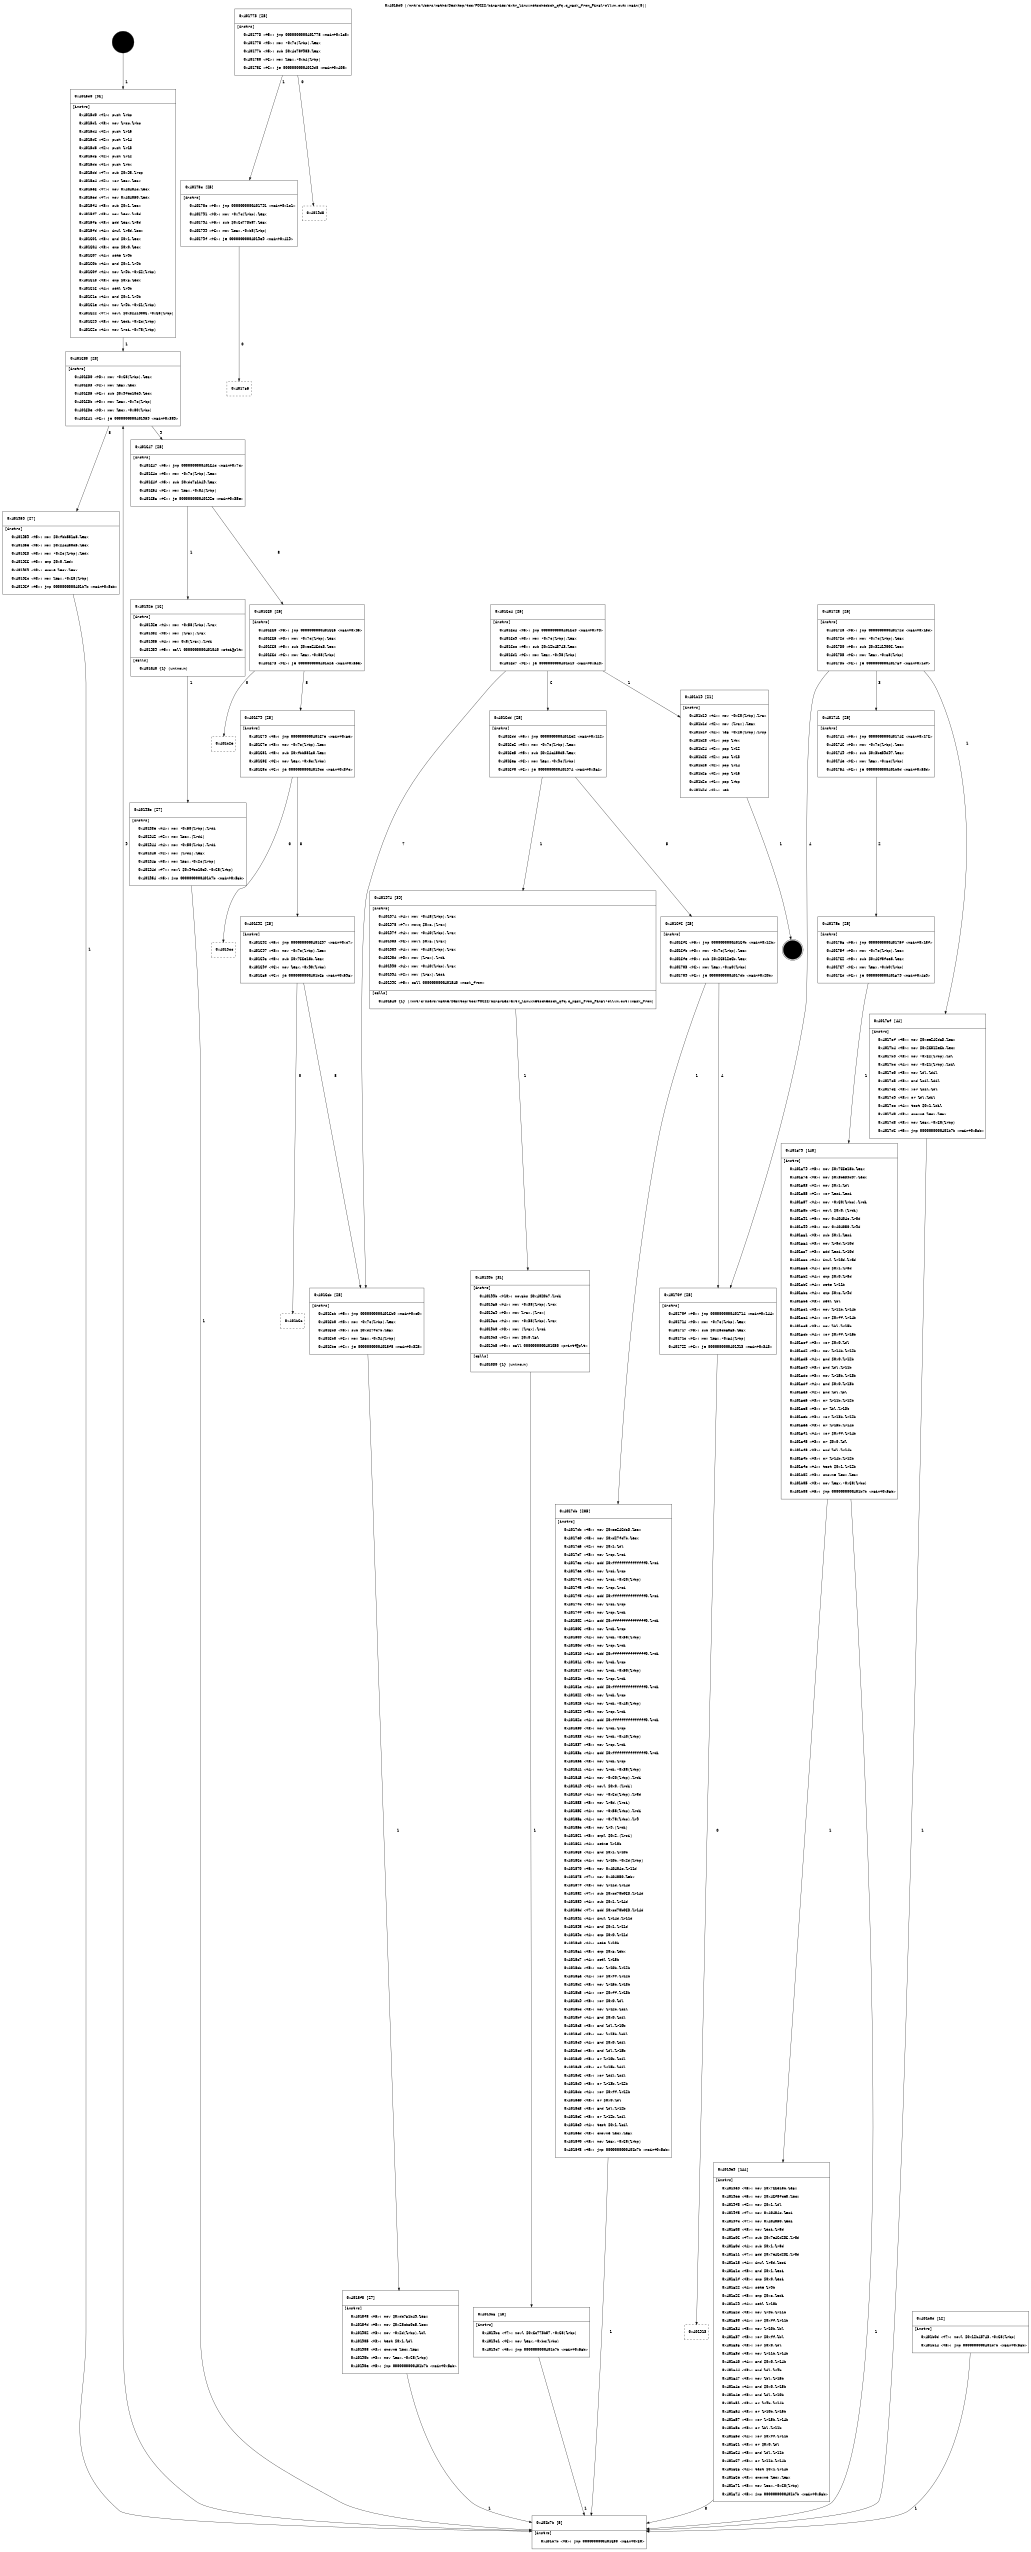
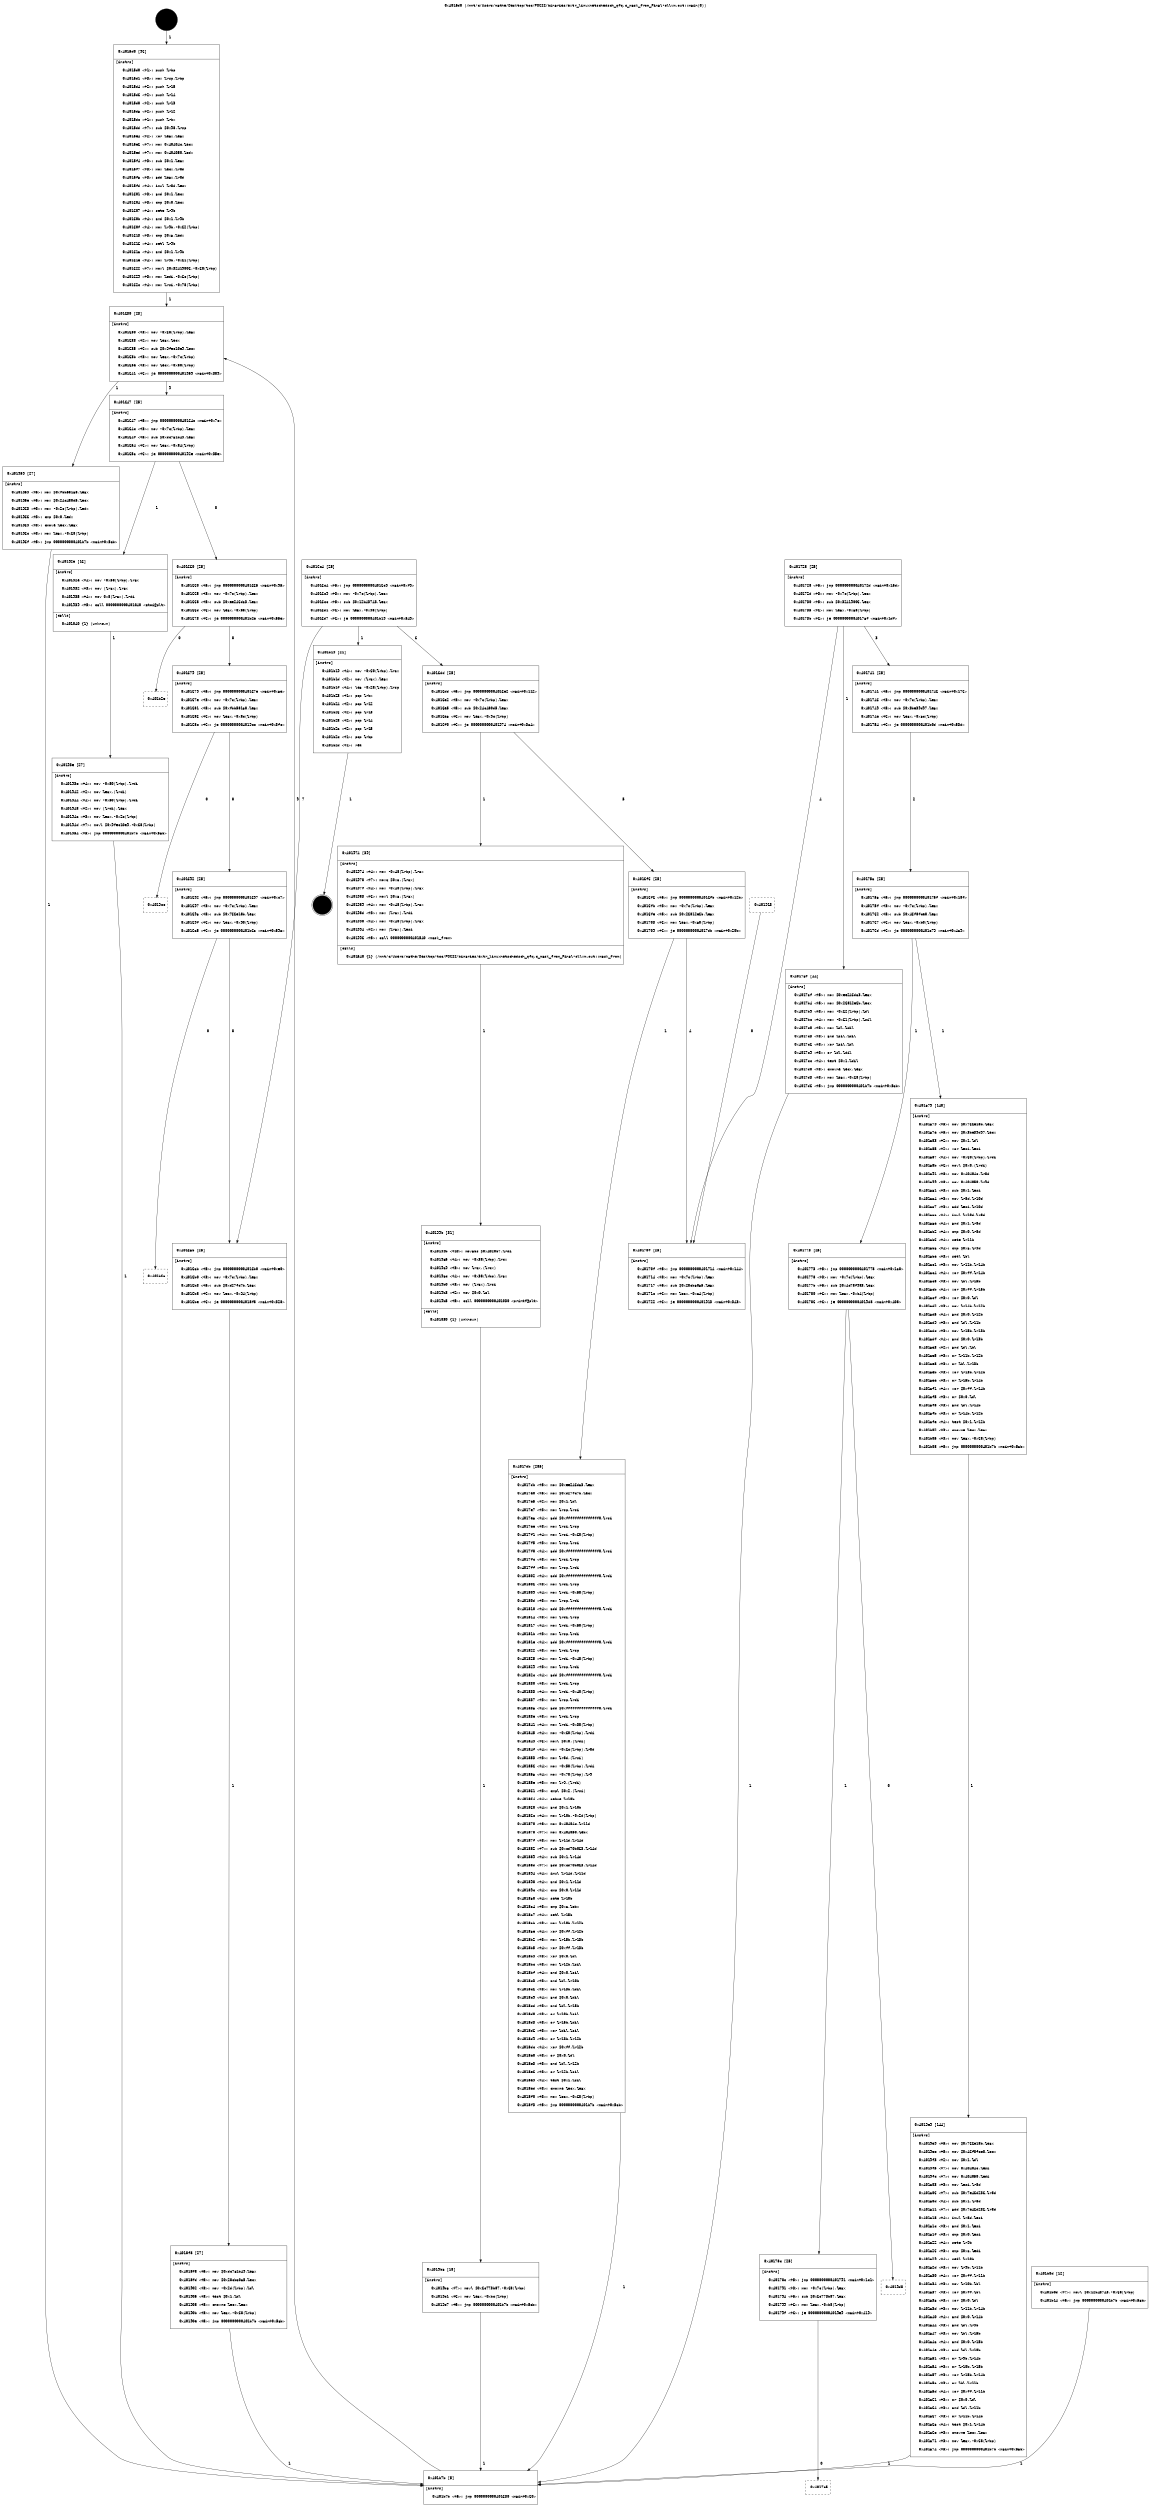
edge "0x401630 [23]" -> "0x401959 [27]": label " 8" -> " 1"
edge "0x40175a [25]" -> "0x401773 [25]": added, label "1"
edge "0x40170f [25]" -> "0x401913": reversed
edge "0x401a79 [148]" -> "0x401b7b [5]": removed, label "1"
edge "0x4019e9 [144]" -> "0x401b7b [5]": label " 8" -> " 1"
